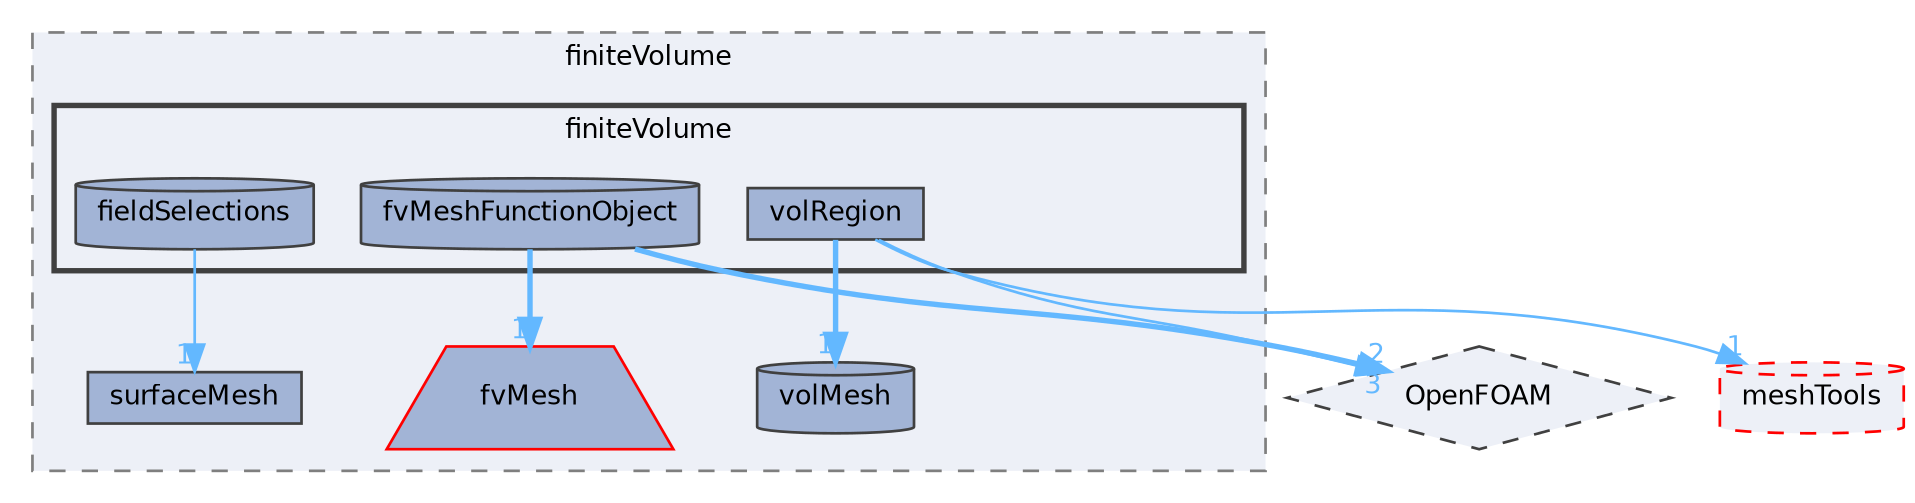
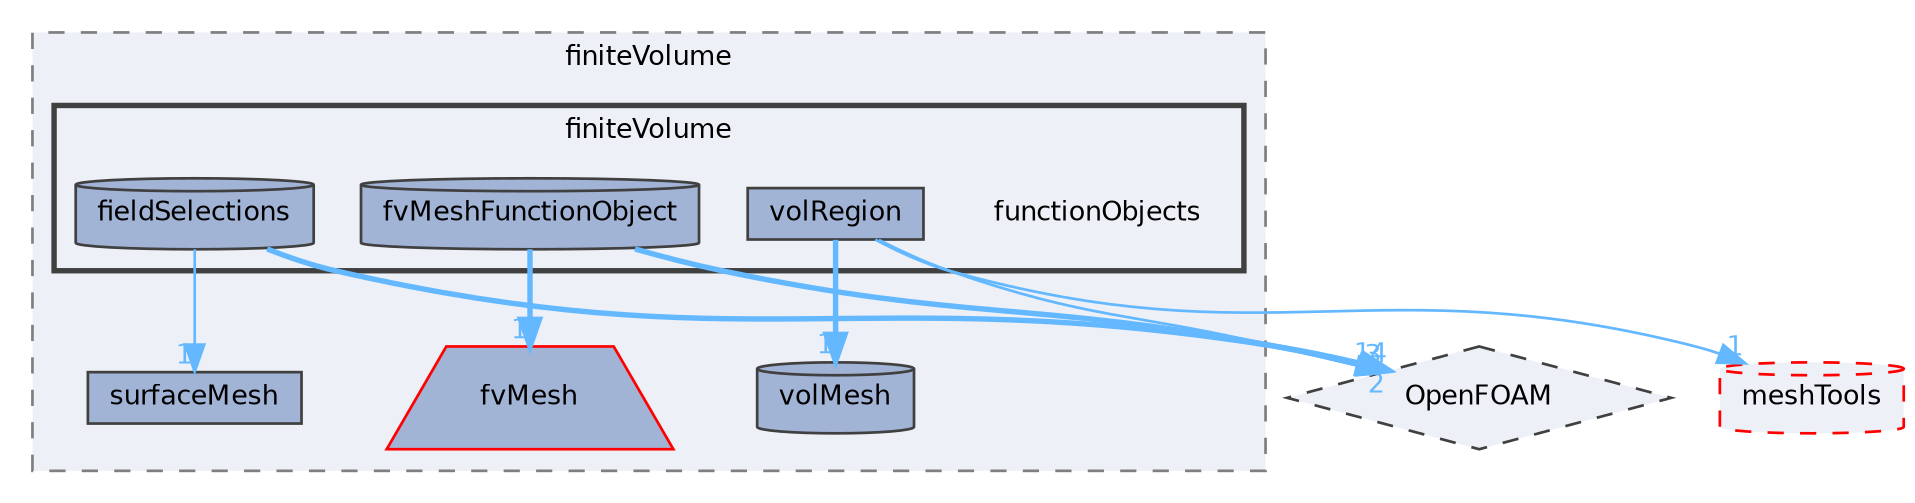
node "functionObjects": added
edge "fieldSelections" -> "OpenFOAM": added
